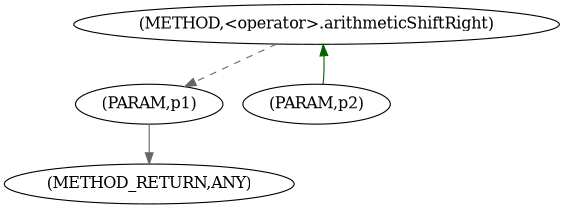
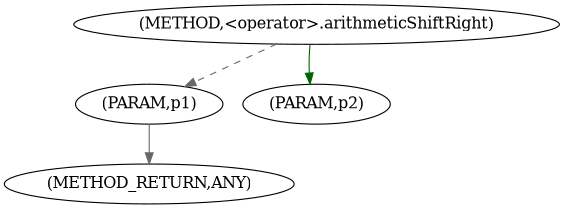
edge "(PARAM,p2)" -> "(METHOD,<operator>.arithmeticShiftRight)": reversed
